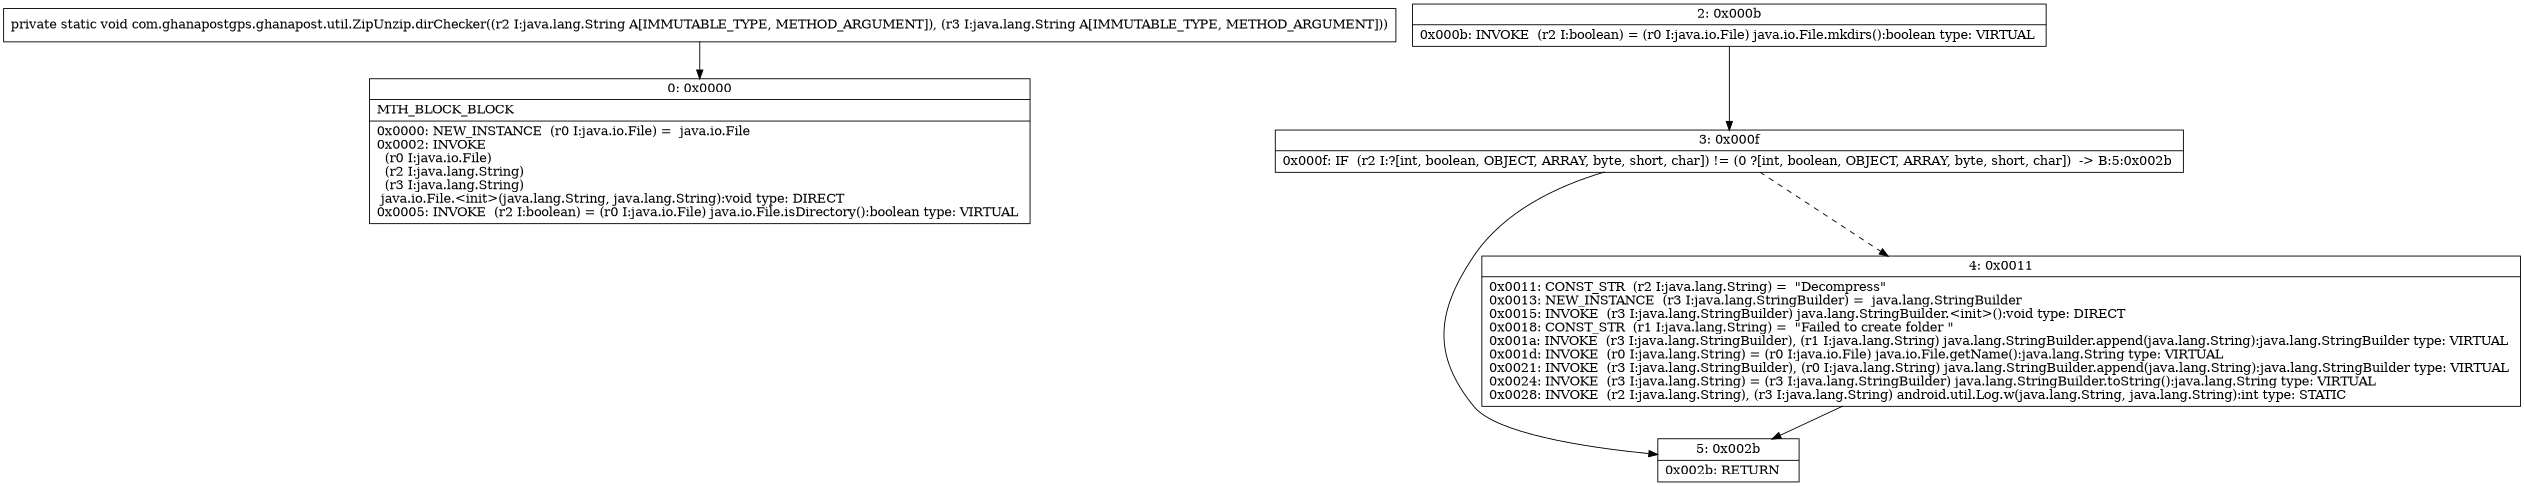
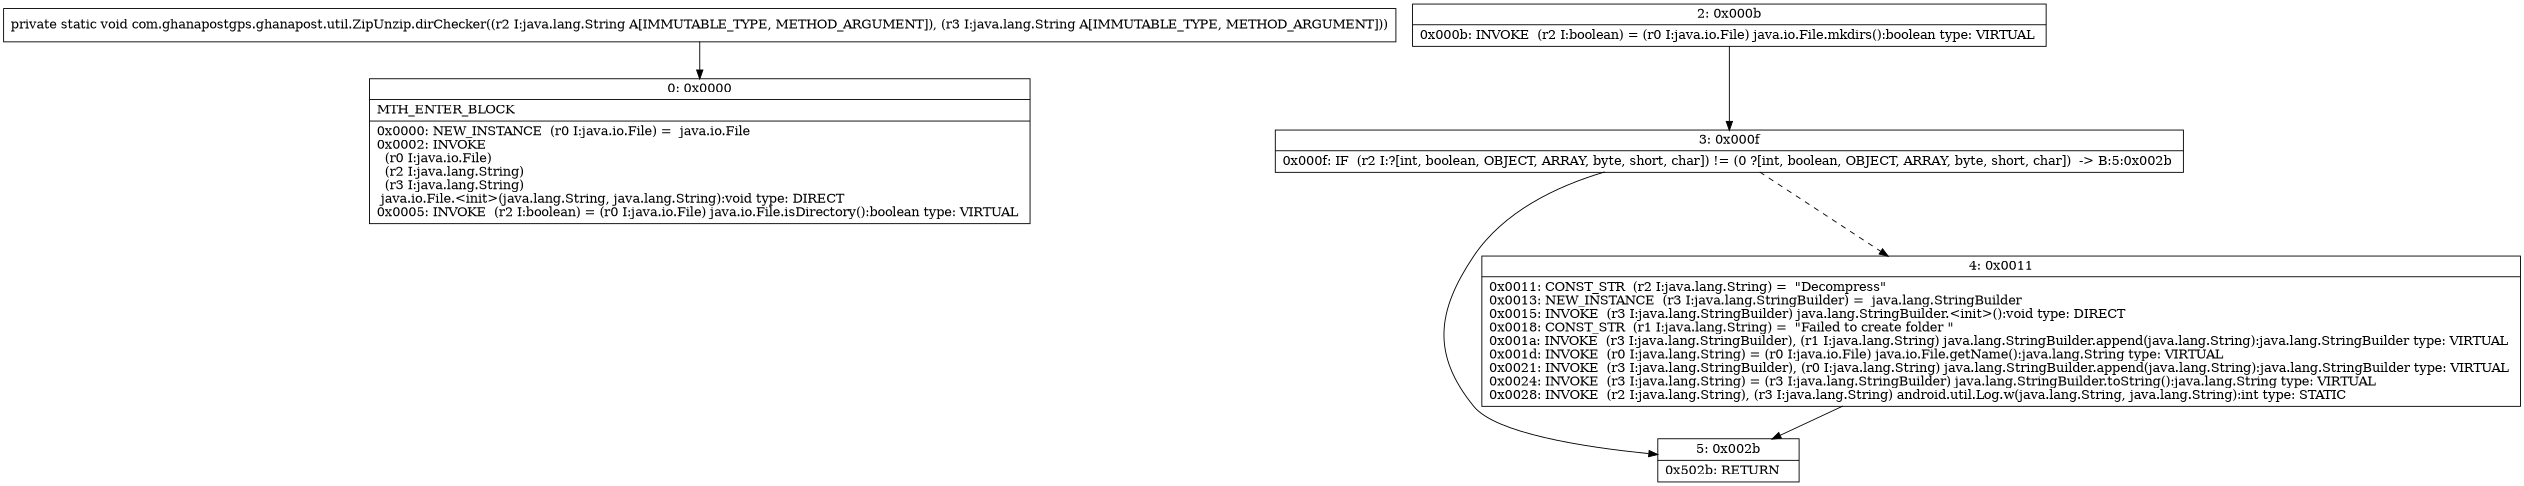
node "0: 0x0000": text "MTH_BLOCK_BLOCK" -> "MTH_ENTER_BLOCK"
node "5: 0x002b": text "0x002b: RETURN" -> "0x502b: RETURN"
